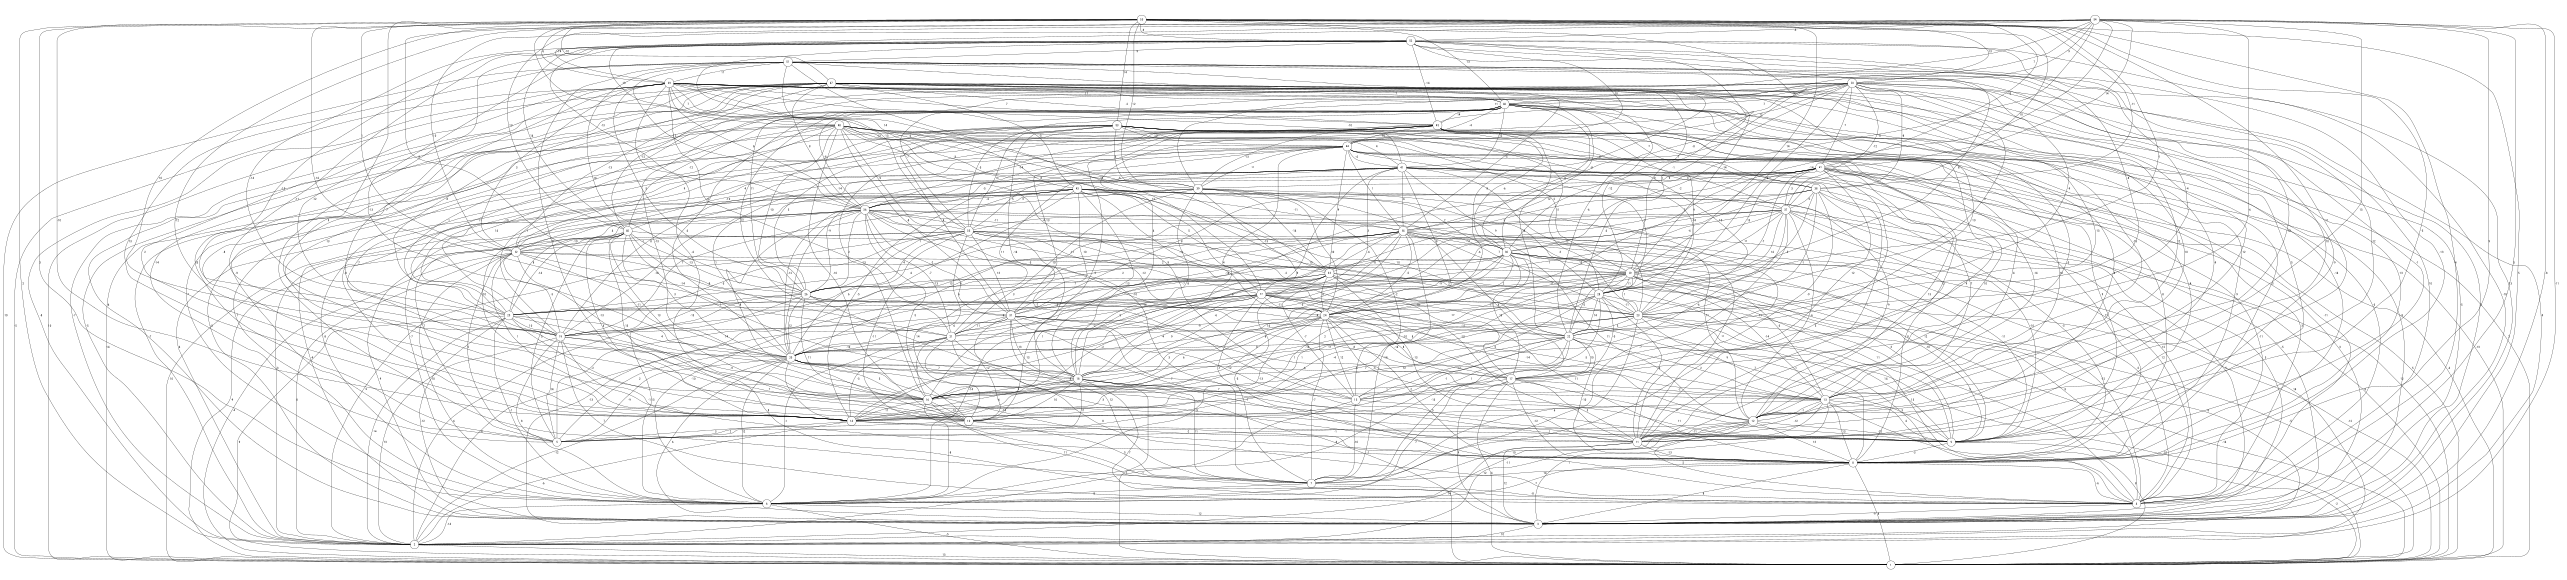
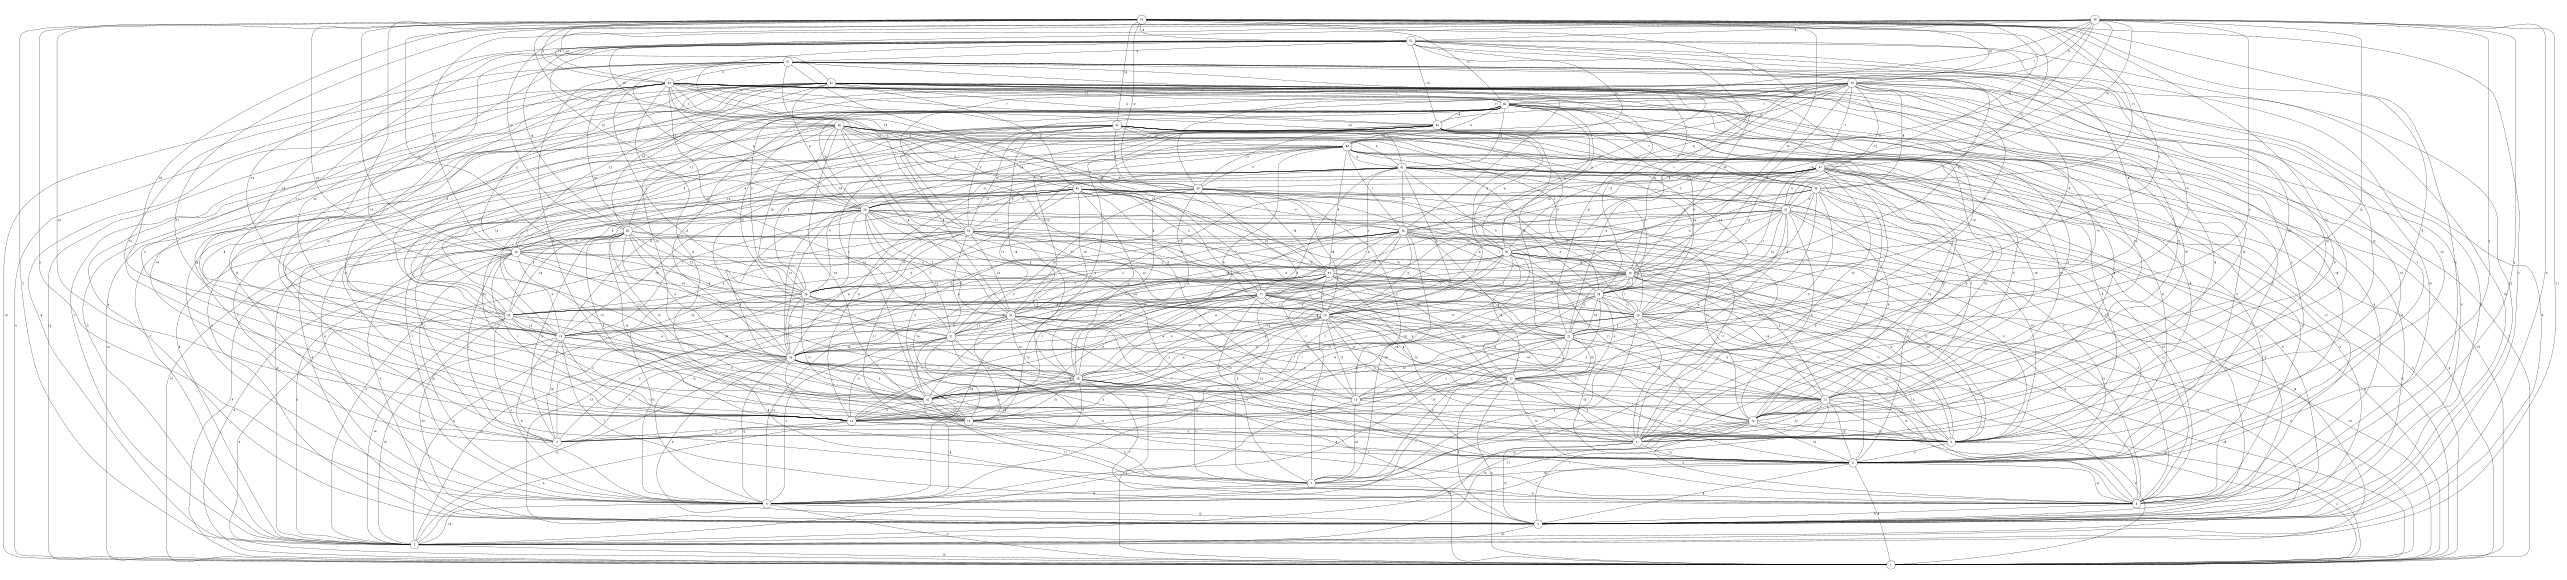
edge "40" -- "28": added, label "6"
edge "31" -- "7": now "31" -- "6"
